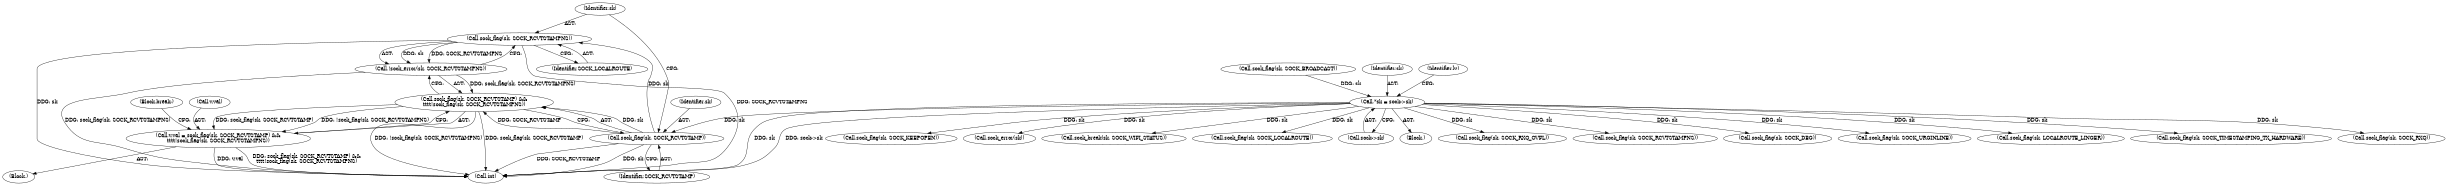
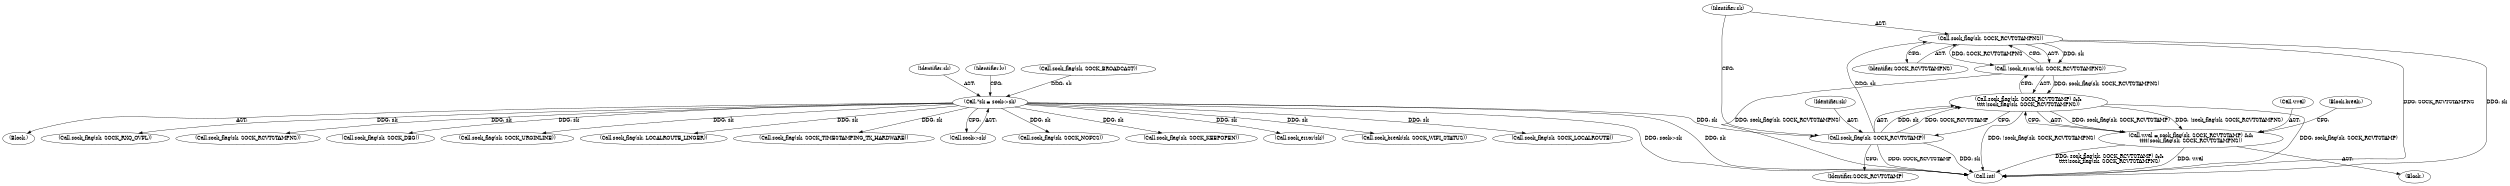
node "(Identifier,SOCK_LOCALROUTE)": label "(Identifier,SOCK_LOCALROUTE)" -> "(Identifier,SOCK_RCVTSTAMPNS)"
node "(Call,sock_flag(sk, SOCK_RXQ))": label "(Call,sock_flag(sk, SOCK_RXQ))" -> "(Call,sock_flag(sk, SOCK_NOFCS))"
edge "(Identifier,SOCK_RCVTSTAMP)" -> "(Call,sock_flag(sk, SOCK_RCVTSTAMP))": removed, label "AST:"
